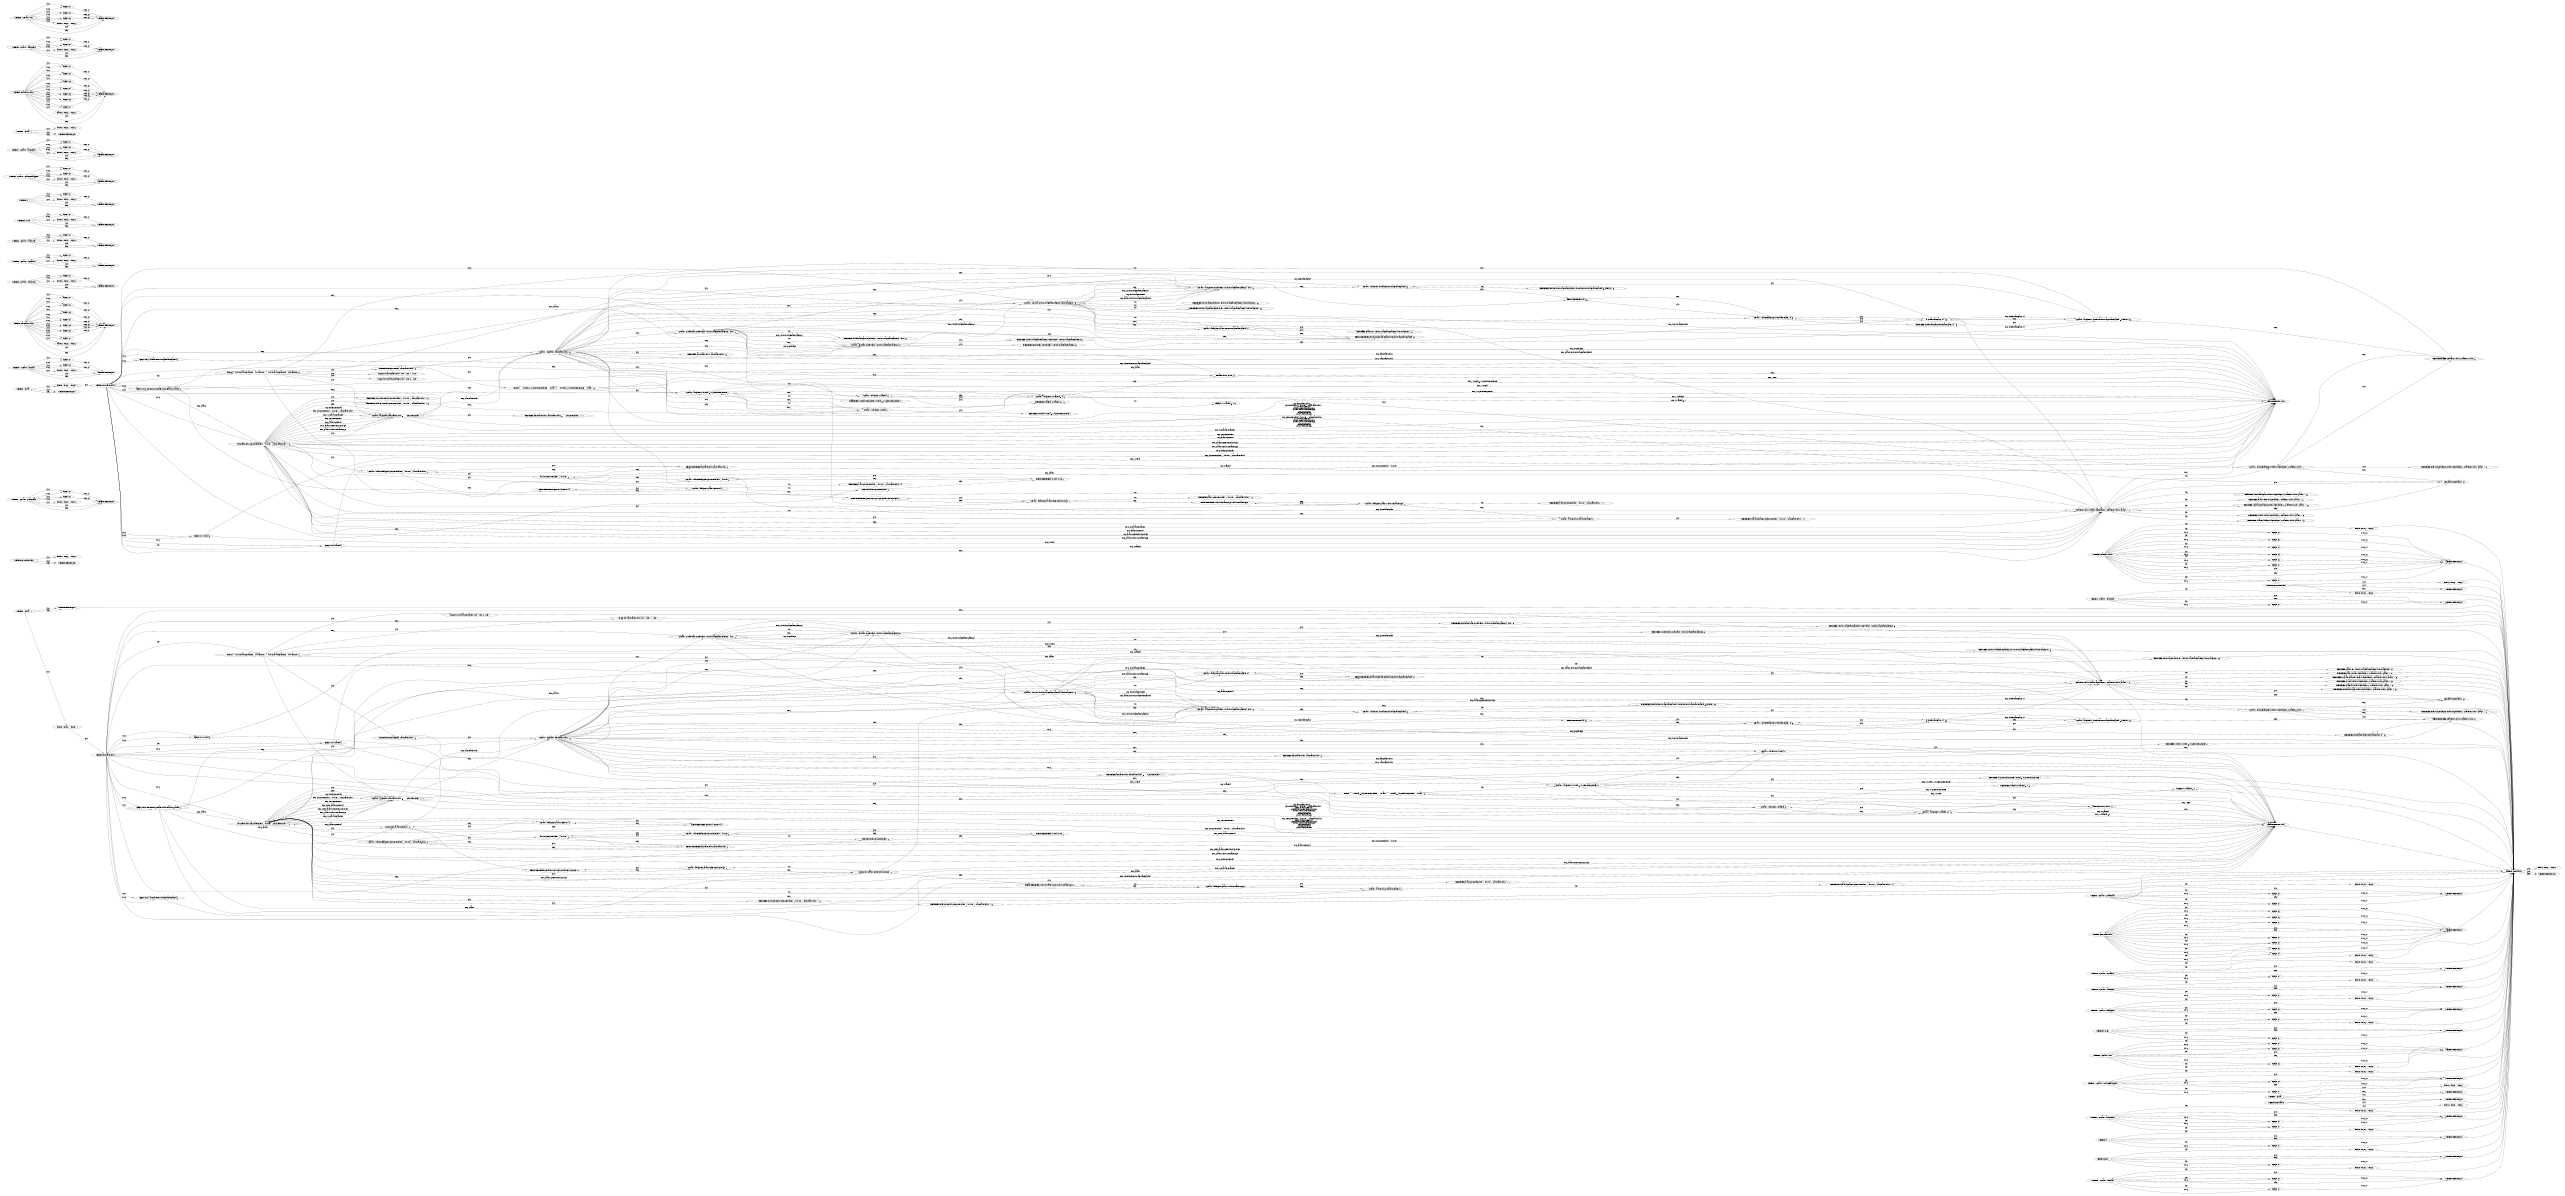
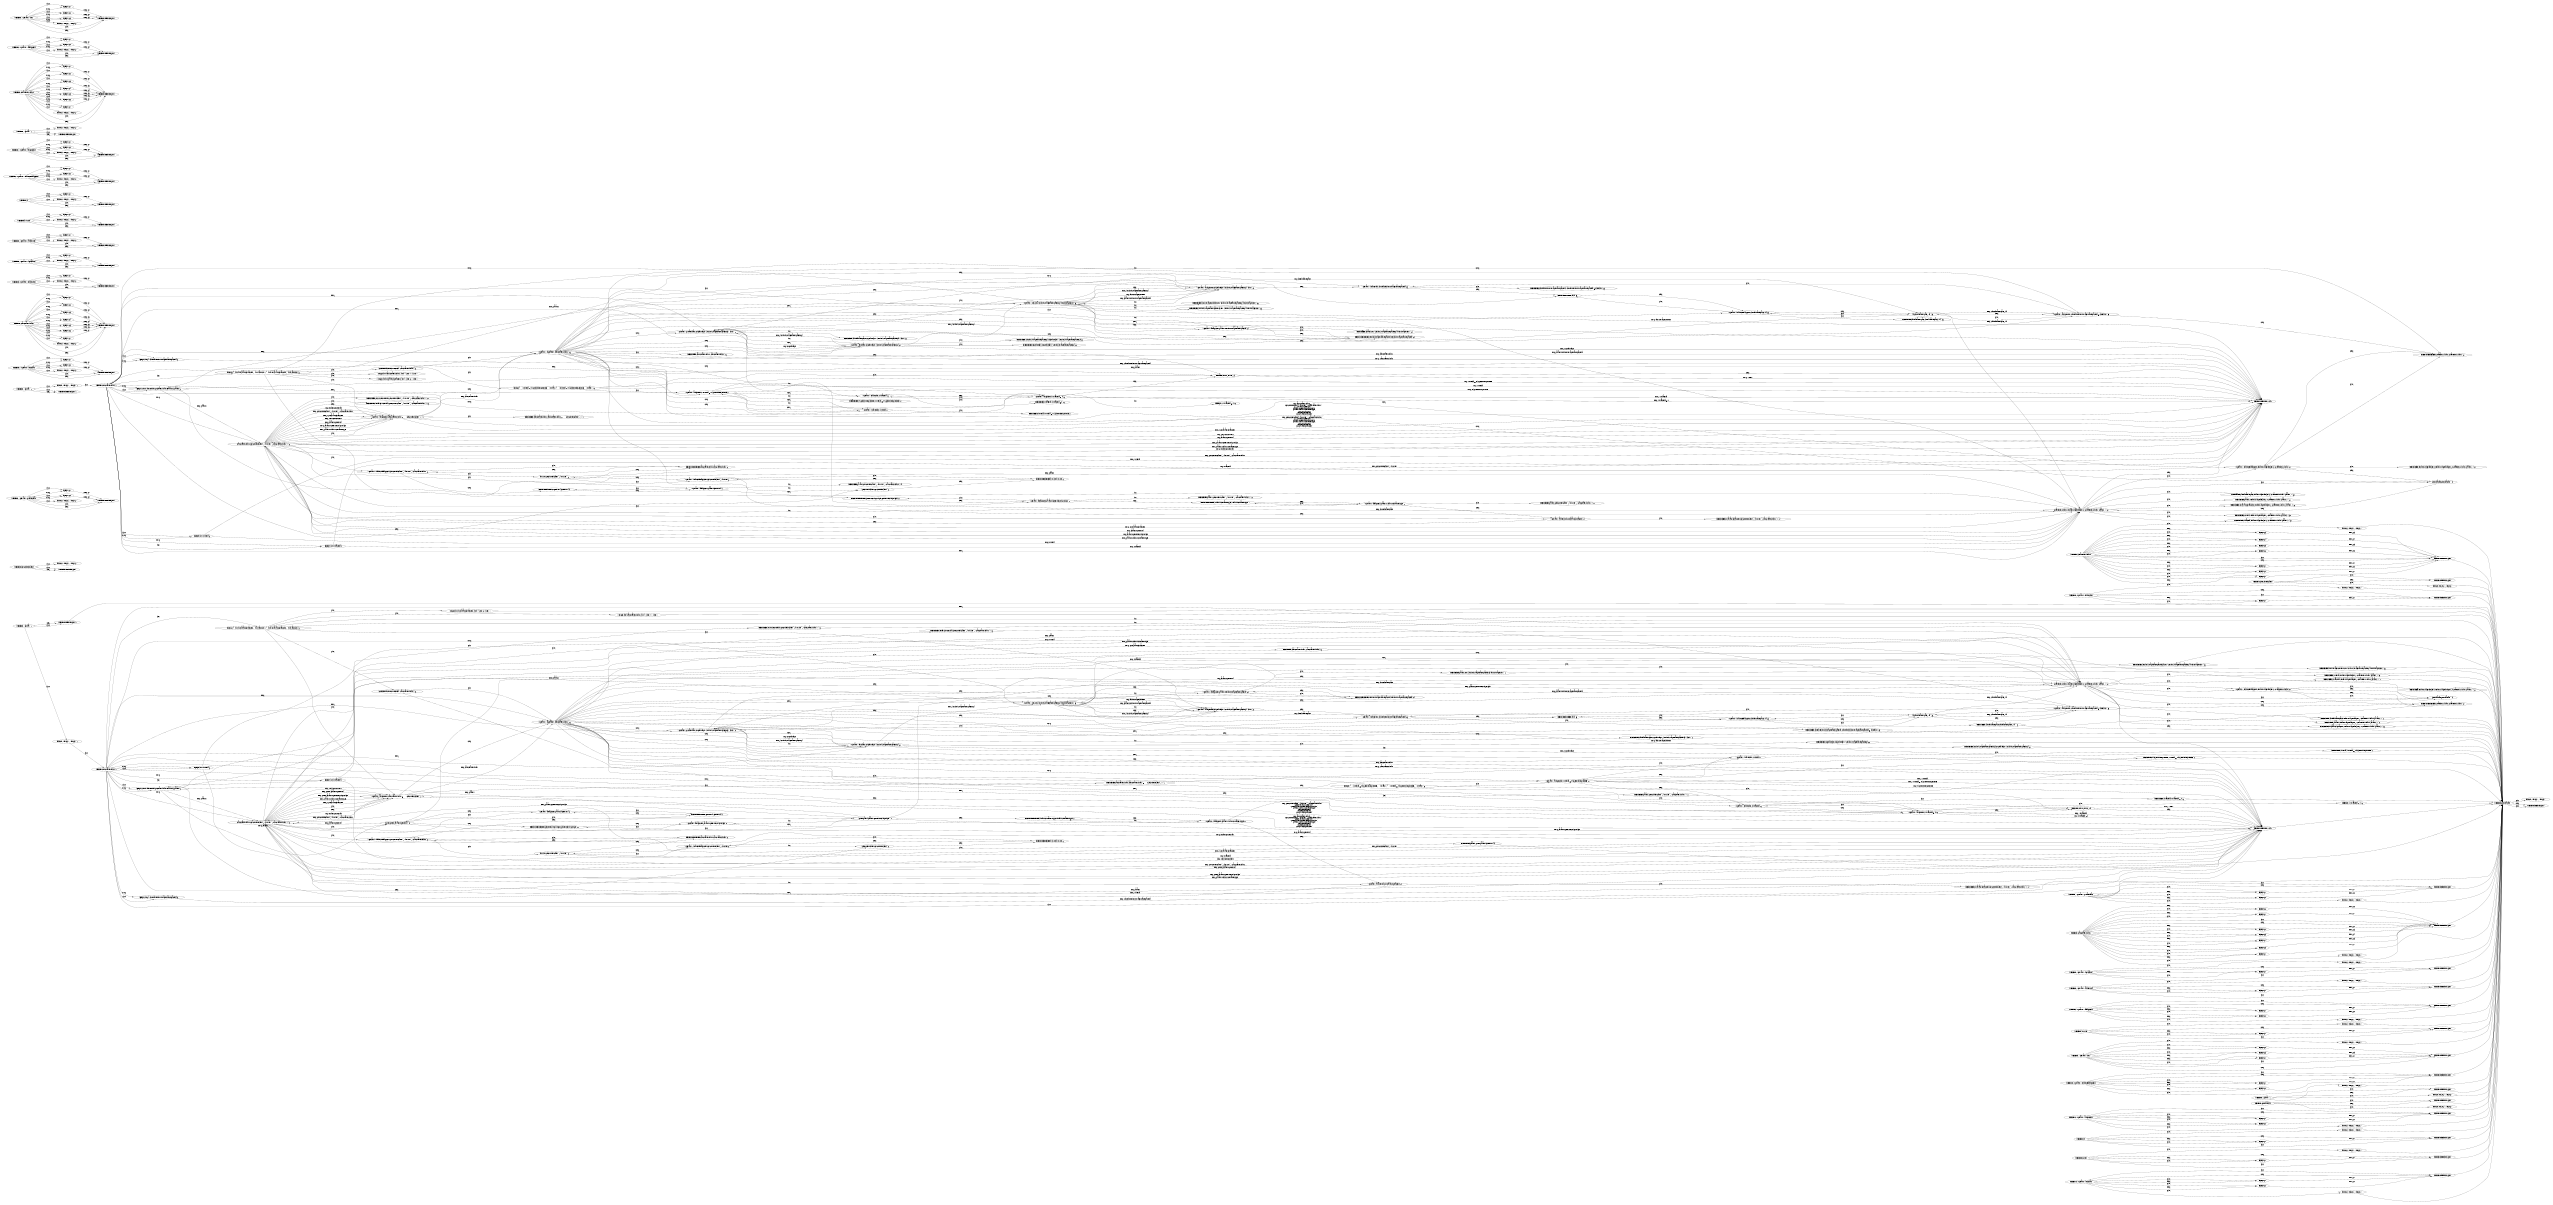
node "(IDENTIFIER,params,GURL(params.opener_url))": added
